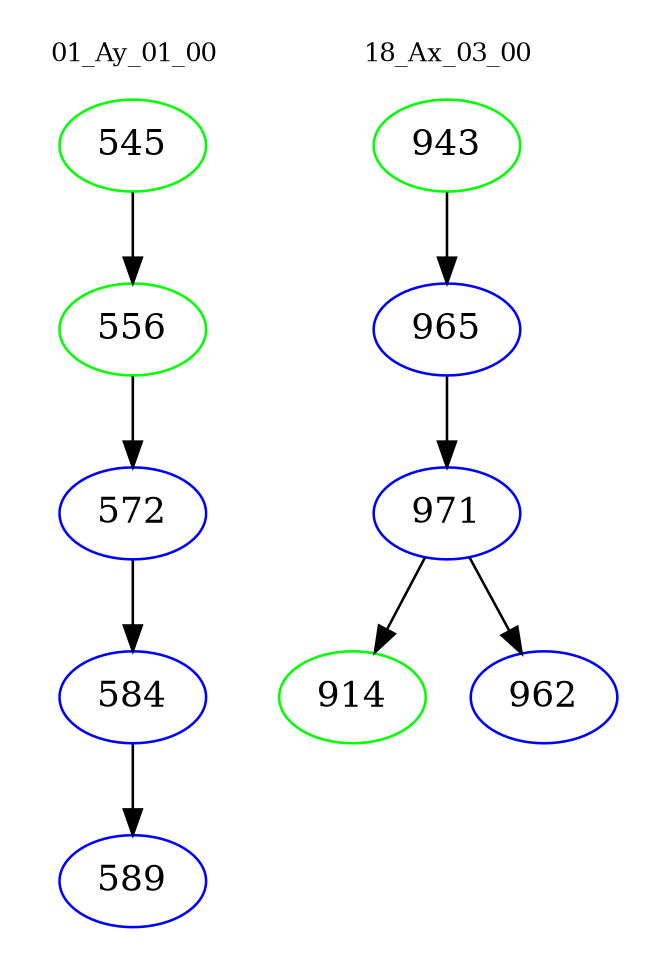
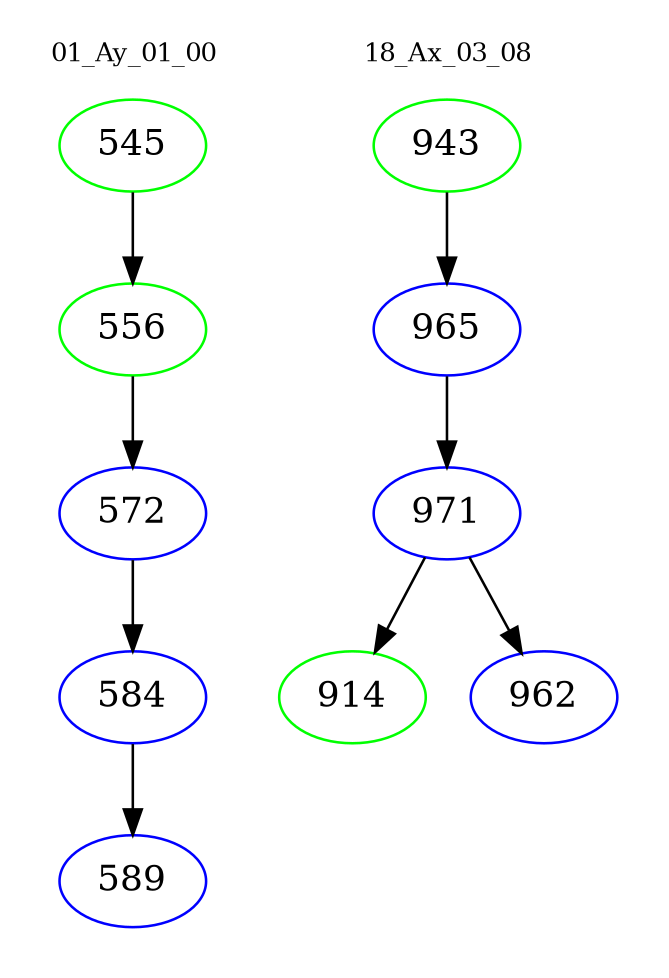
cluster "18_Ax_03_00": label "18_Ax_03_00" -> "18_Ax_03_08"
